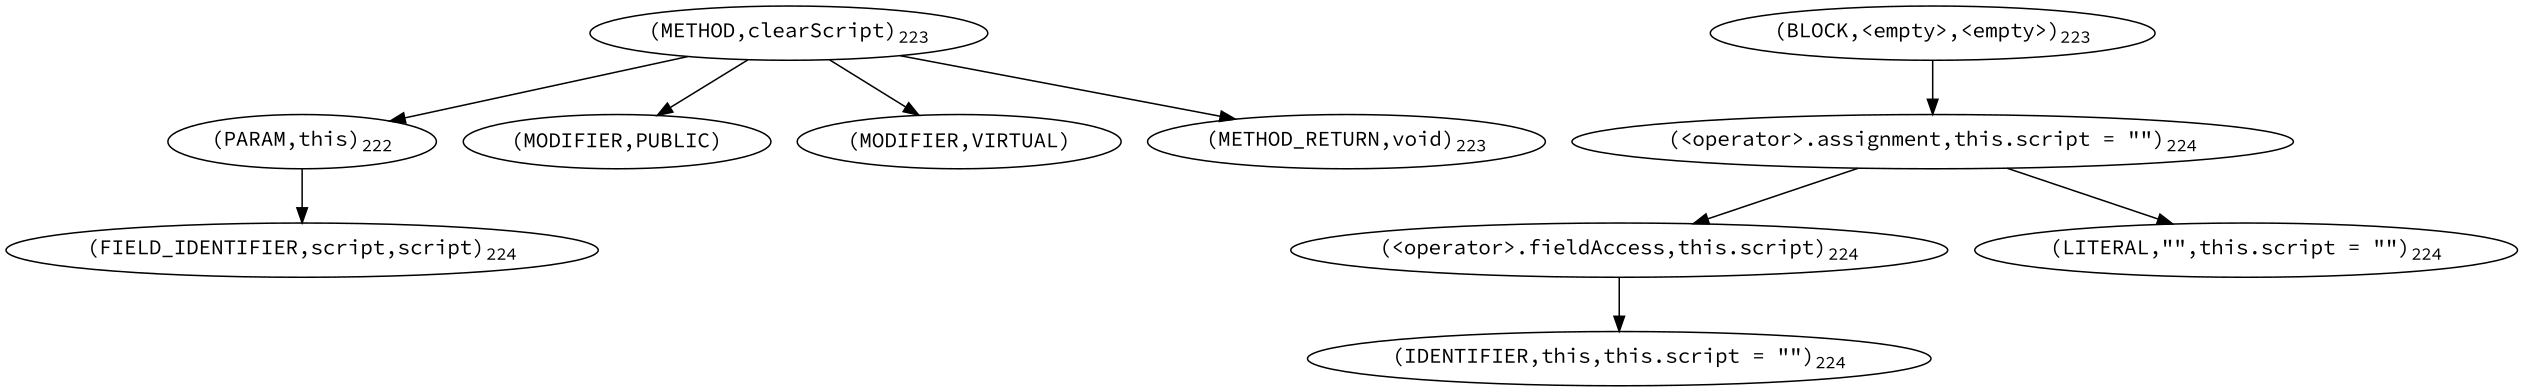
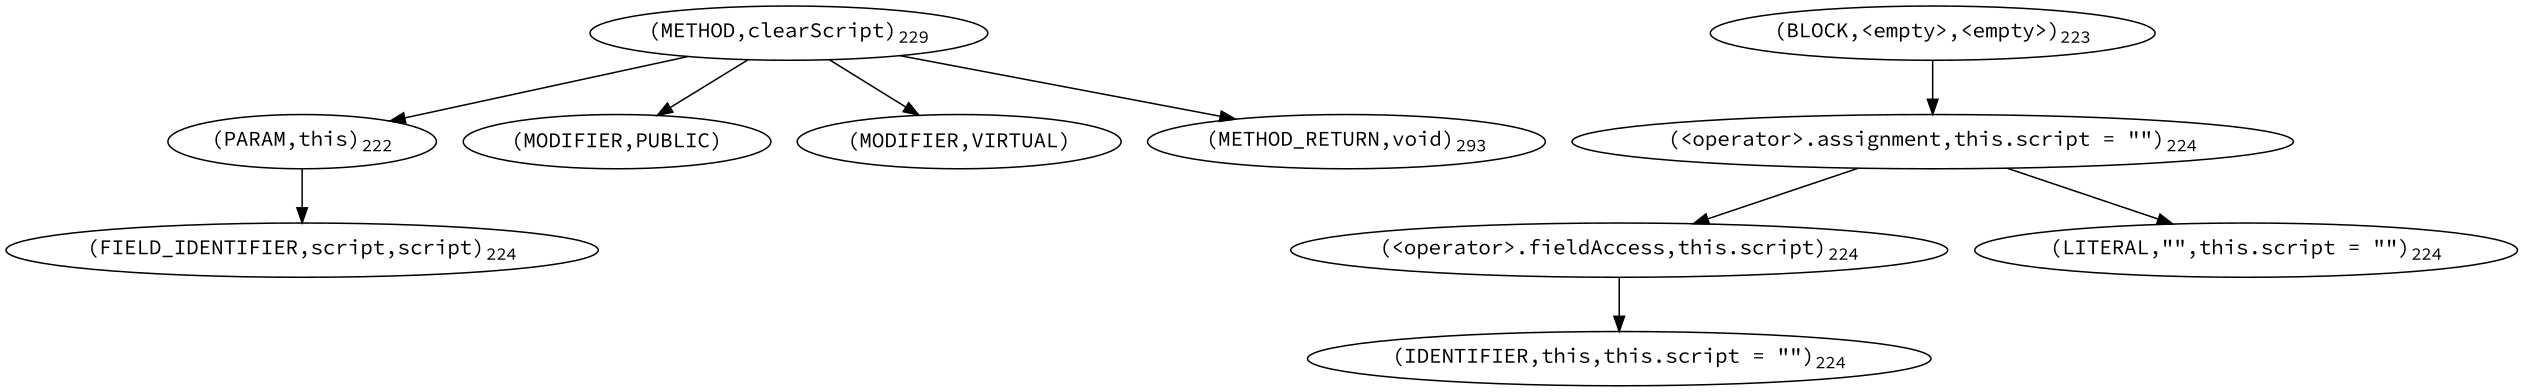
node "(METHOD,clearScript)": text "223" -> "229"
node "(METHOD_RETURN,void)": text "223" -> "293"
